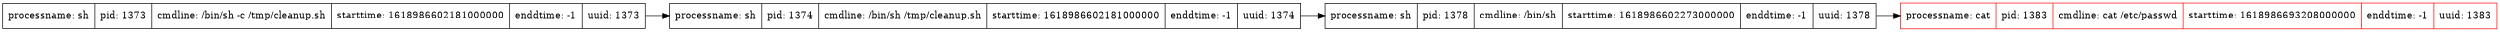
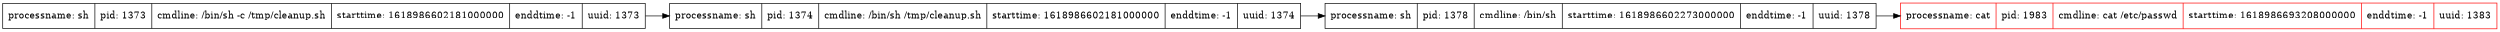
node "processname: cat": text "pid: 1383" -> "pid: 1983"
